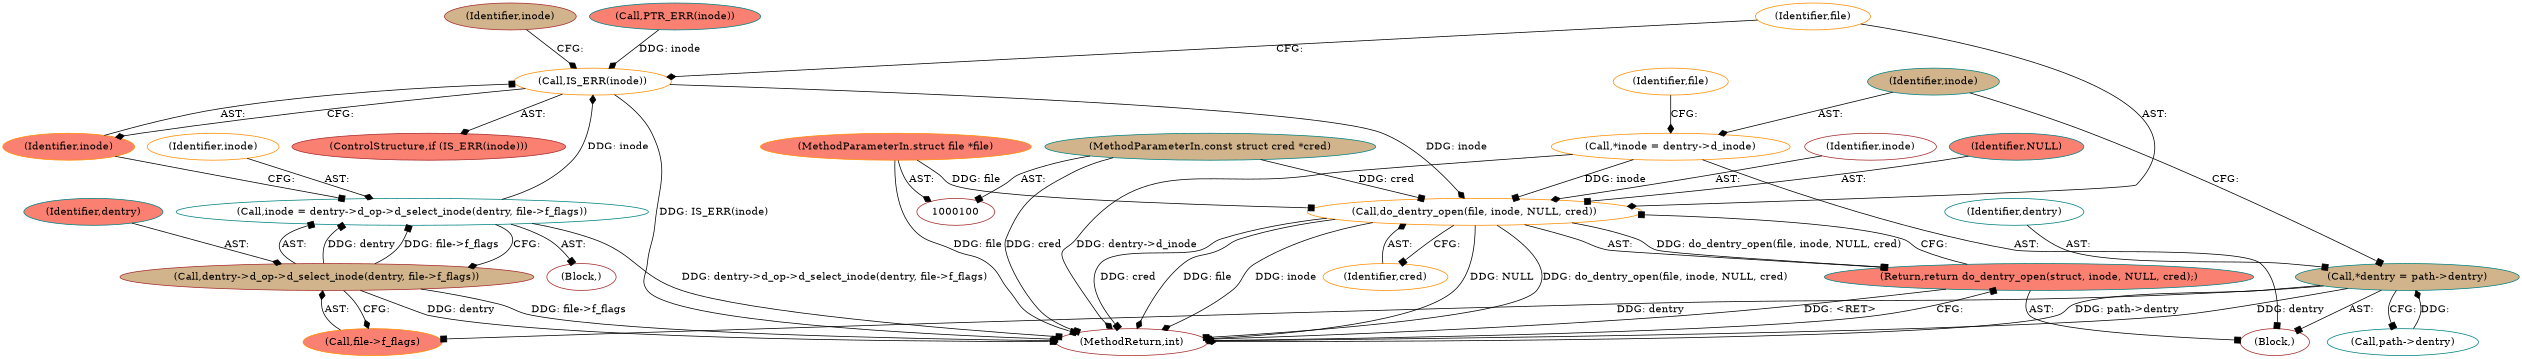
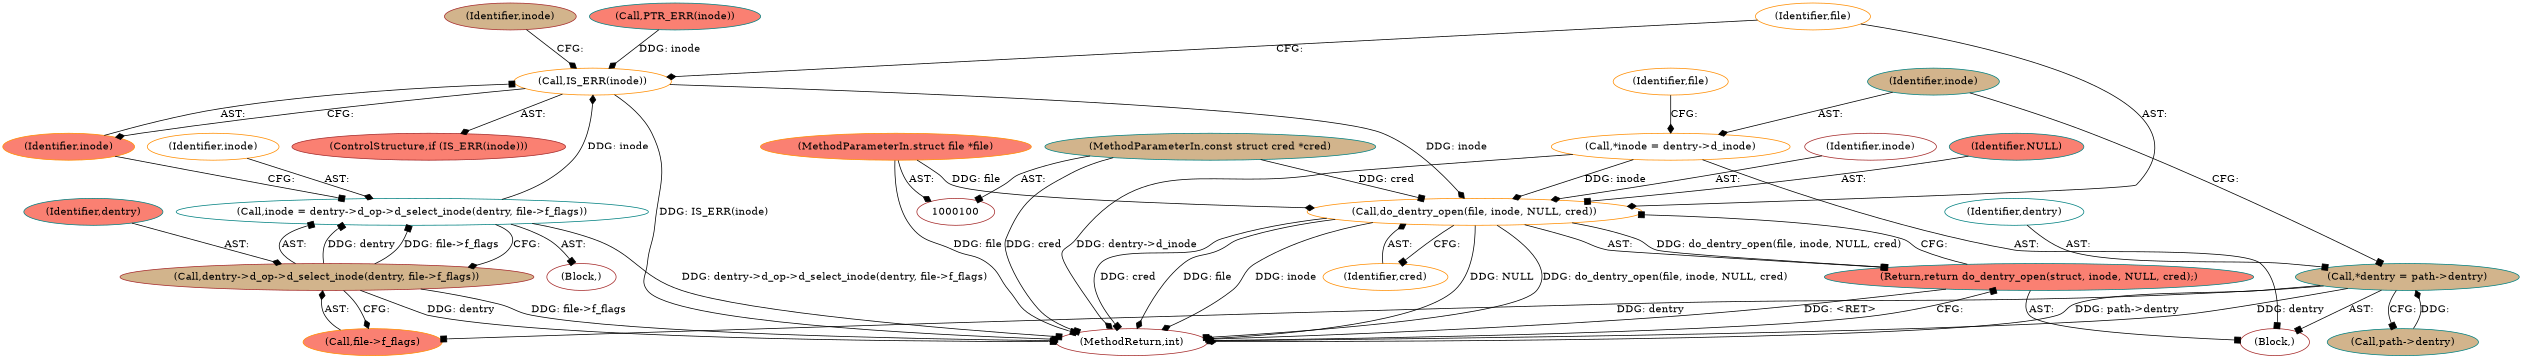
edge "(Call,*inode = dentry->d_inode)" -> "(Call,do_dentry_open(file, inode, NULL, cred))": arrowhead box -> diamond
edge "(MethodParameterIn,struct file *file)" -> "(Call,do_dentry_open(file, inode, NULL, cred))": arrowhead box -> diamond
node "(Call,path->dentry)": fillcolor white -> tan
